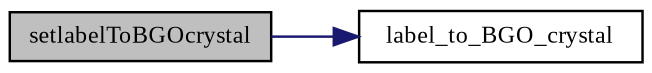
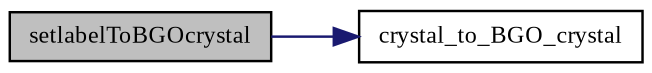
node "label_to_BGO_crystal": label "label_to_BGO_crystal" -> "crystal_to_BGO_crystal"
